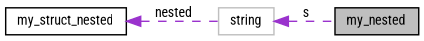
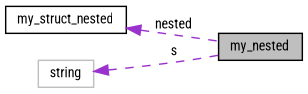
edge "string" -> "my_struct_nested": now "my_nested" -> "my_struct_nested"
